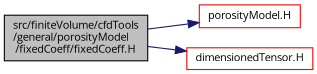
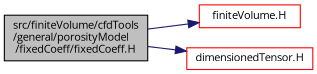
node "porosityModel.H": label "porosityModel.H" -> "finiteVolume.H"
